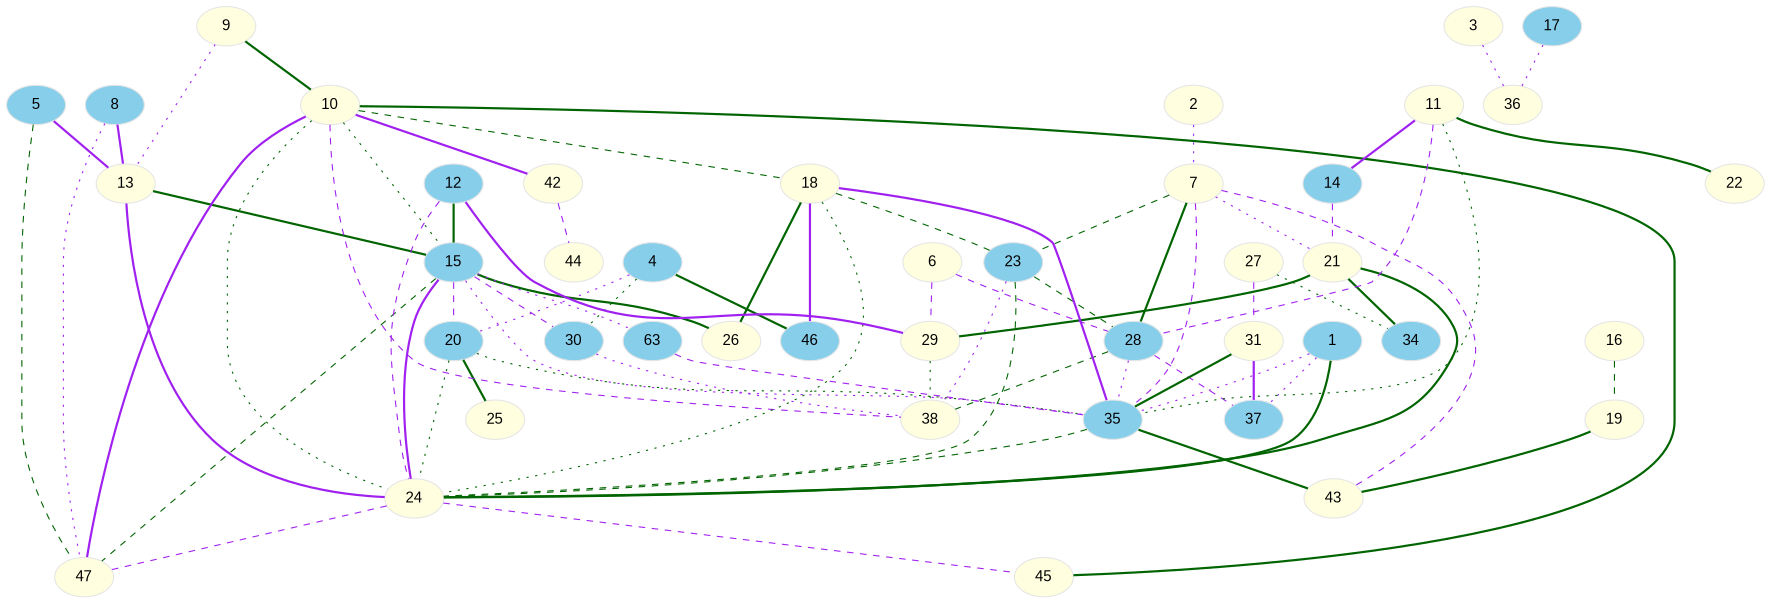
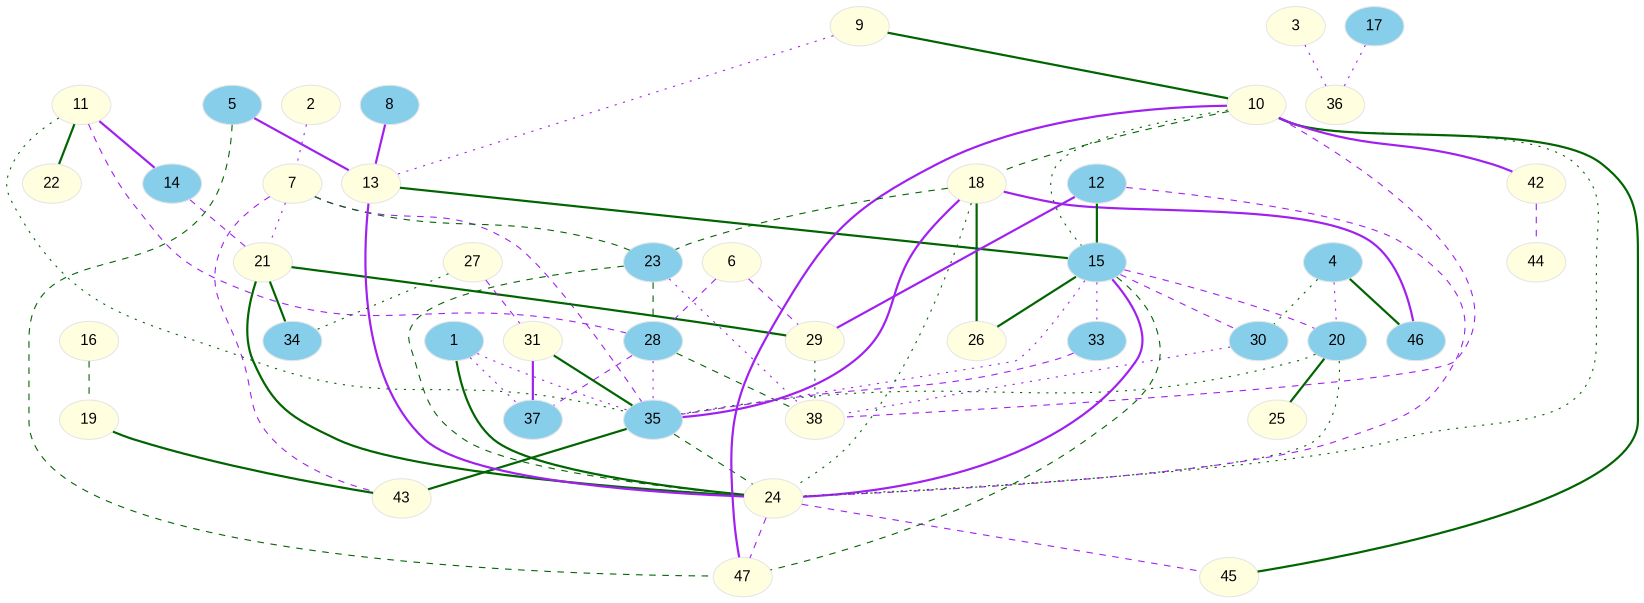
edge "7" -- "28": removed
edge "8" -- "47": removed
node "63": label "63" -> "33"
